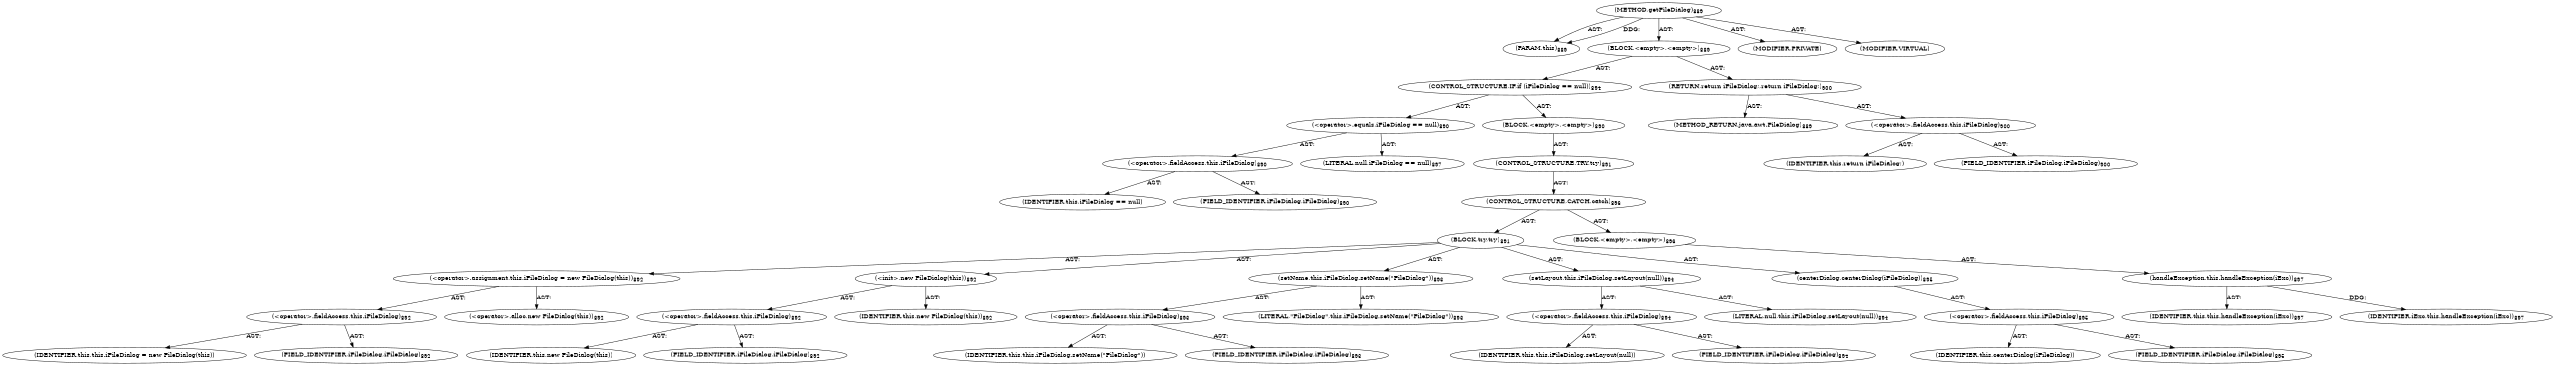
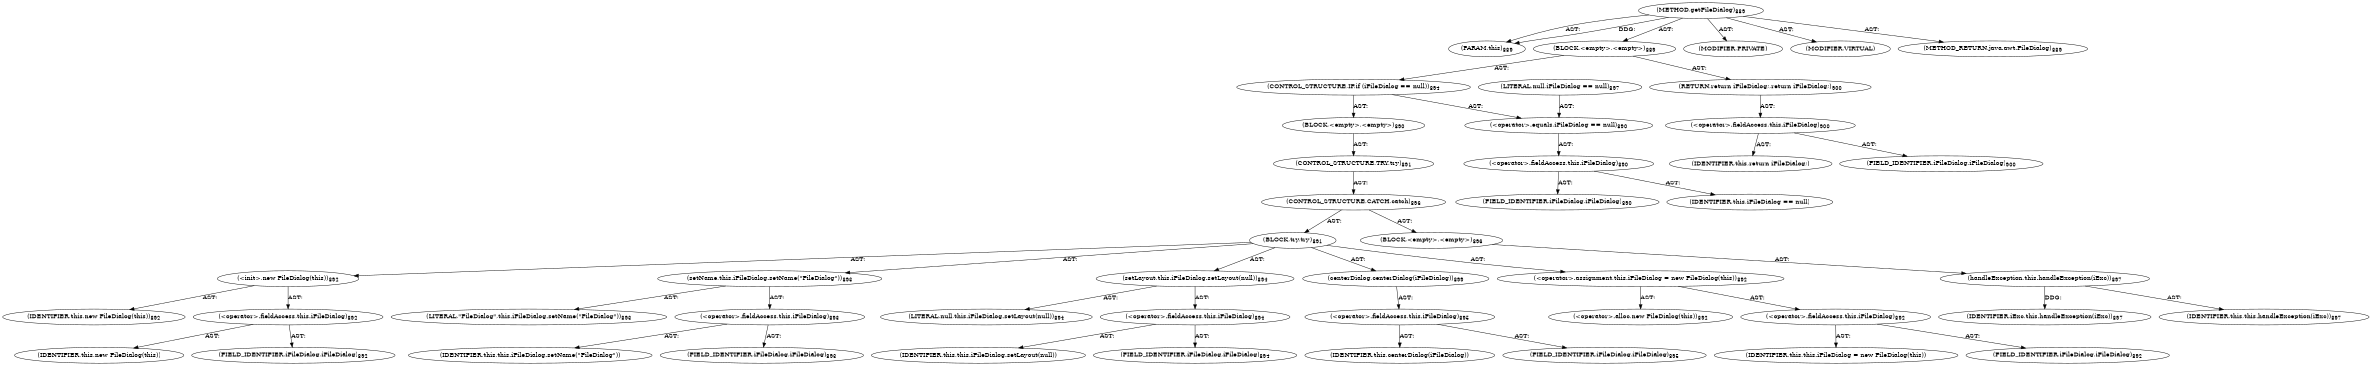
edge "(RETURN,return iFileDialog;,return iFileDialog;)" -> "(METHOD_RETURN,java.awt.FileDialog)": now "(METHOD,getFileDialog)" -> "(METHOD_RETURN,java.awt.FileDialog)"
edge "(<operator>.equals,iFileDialog == null)" -> "(LITERAL,null,iFileDialog == null)": reversed
node "(centerDialog,centerDialog(iFileDialog))": text "895" -> "899"
